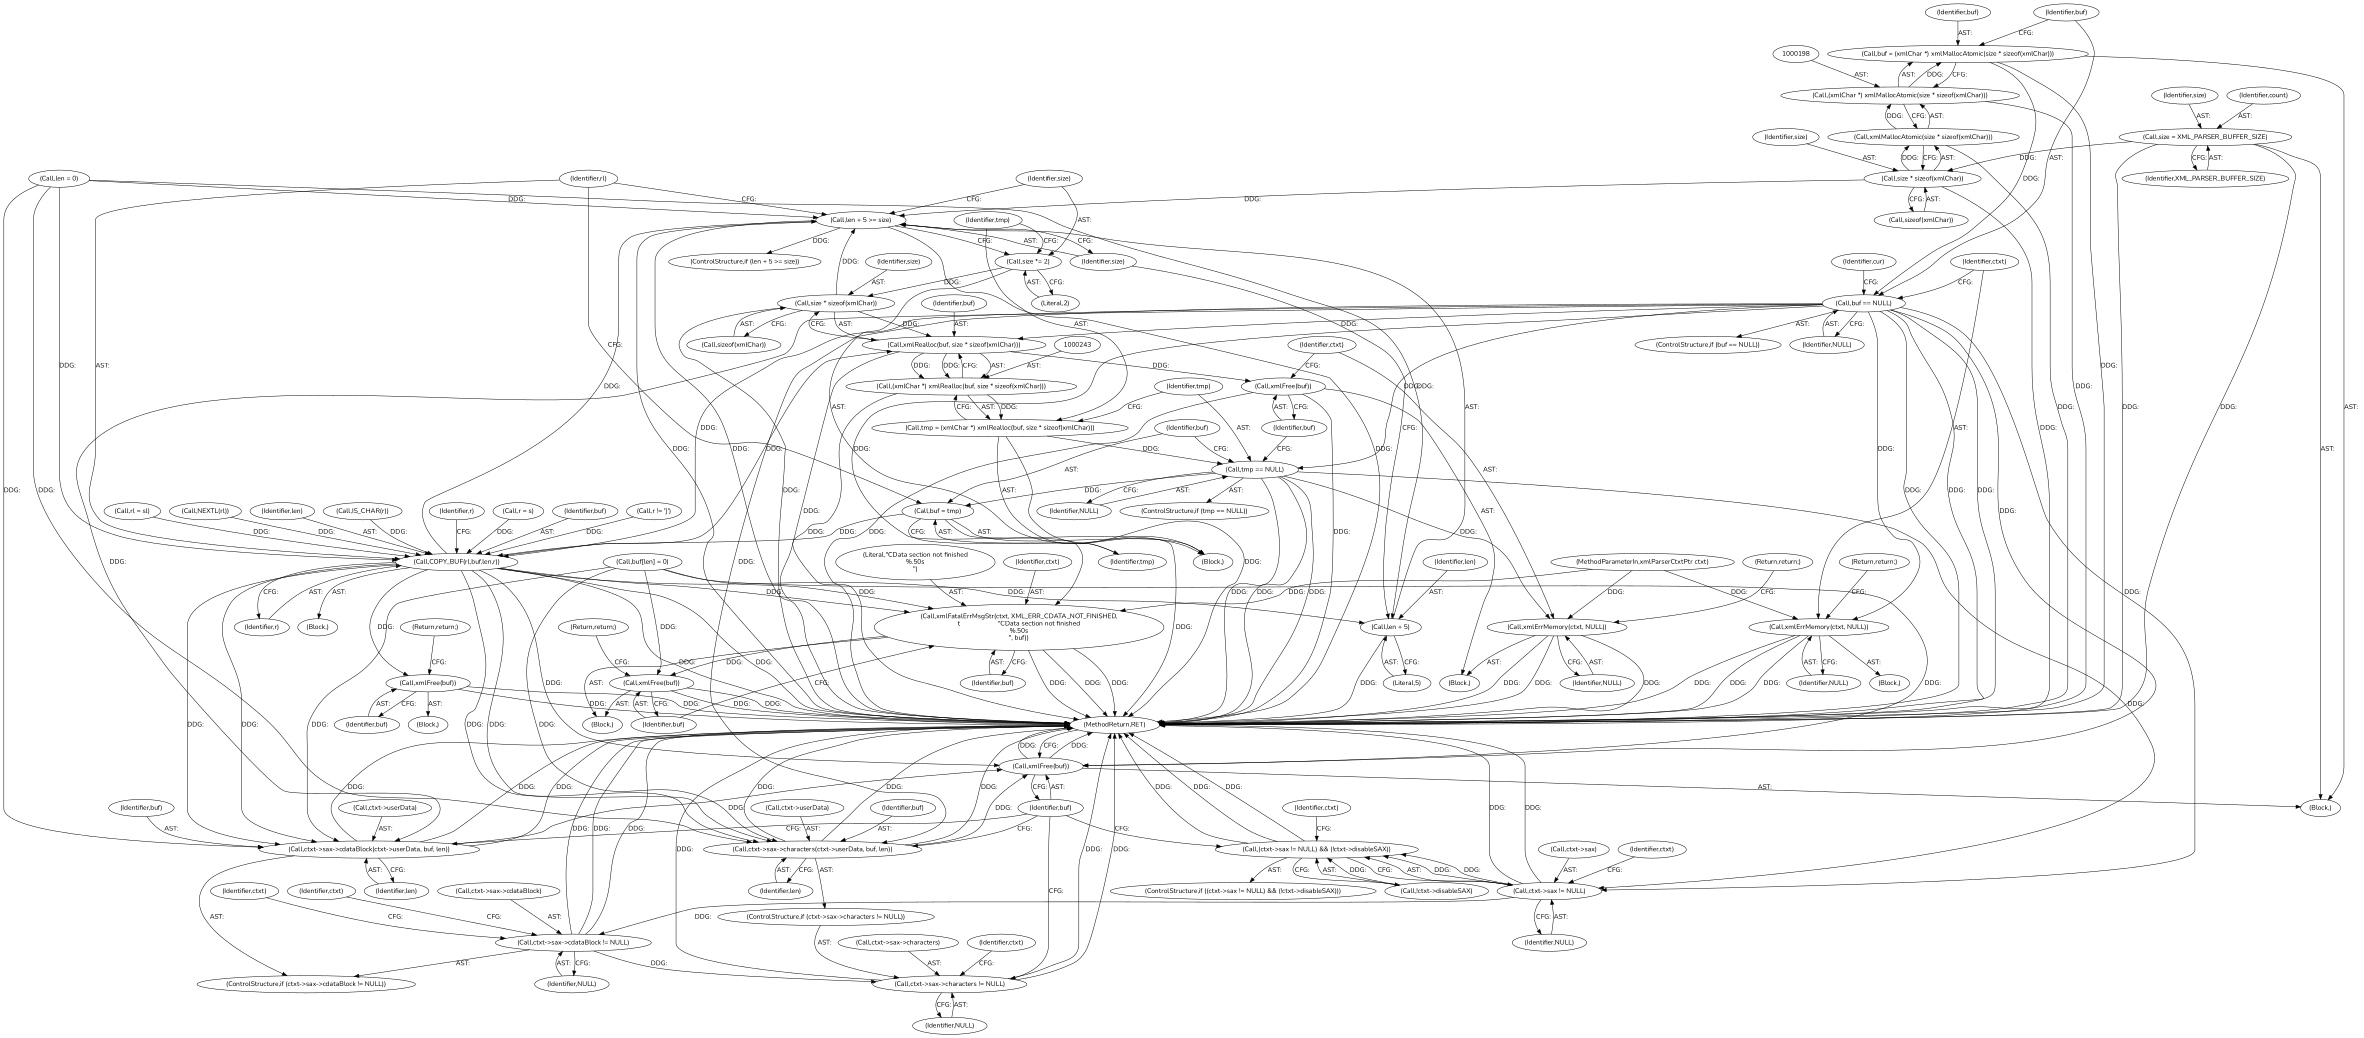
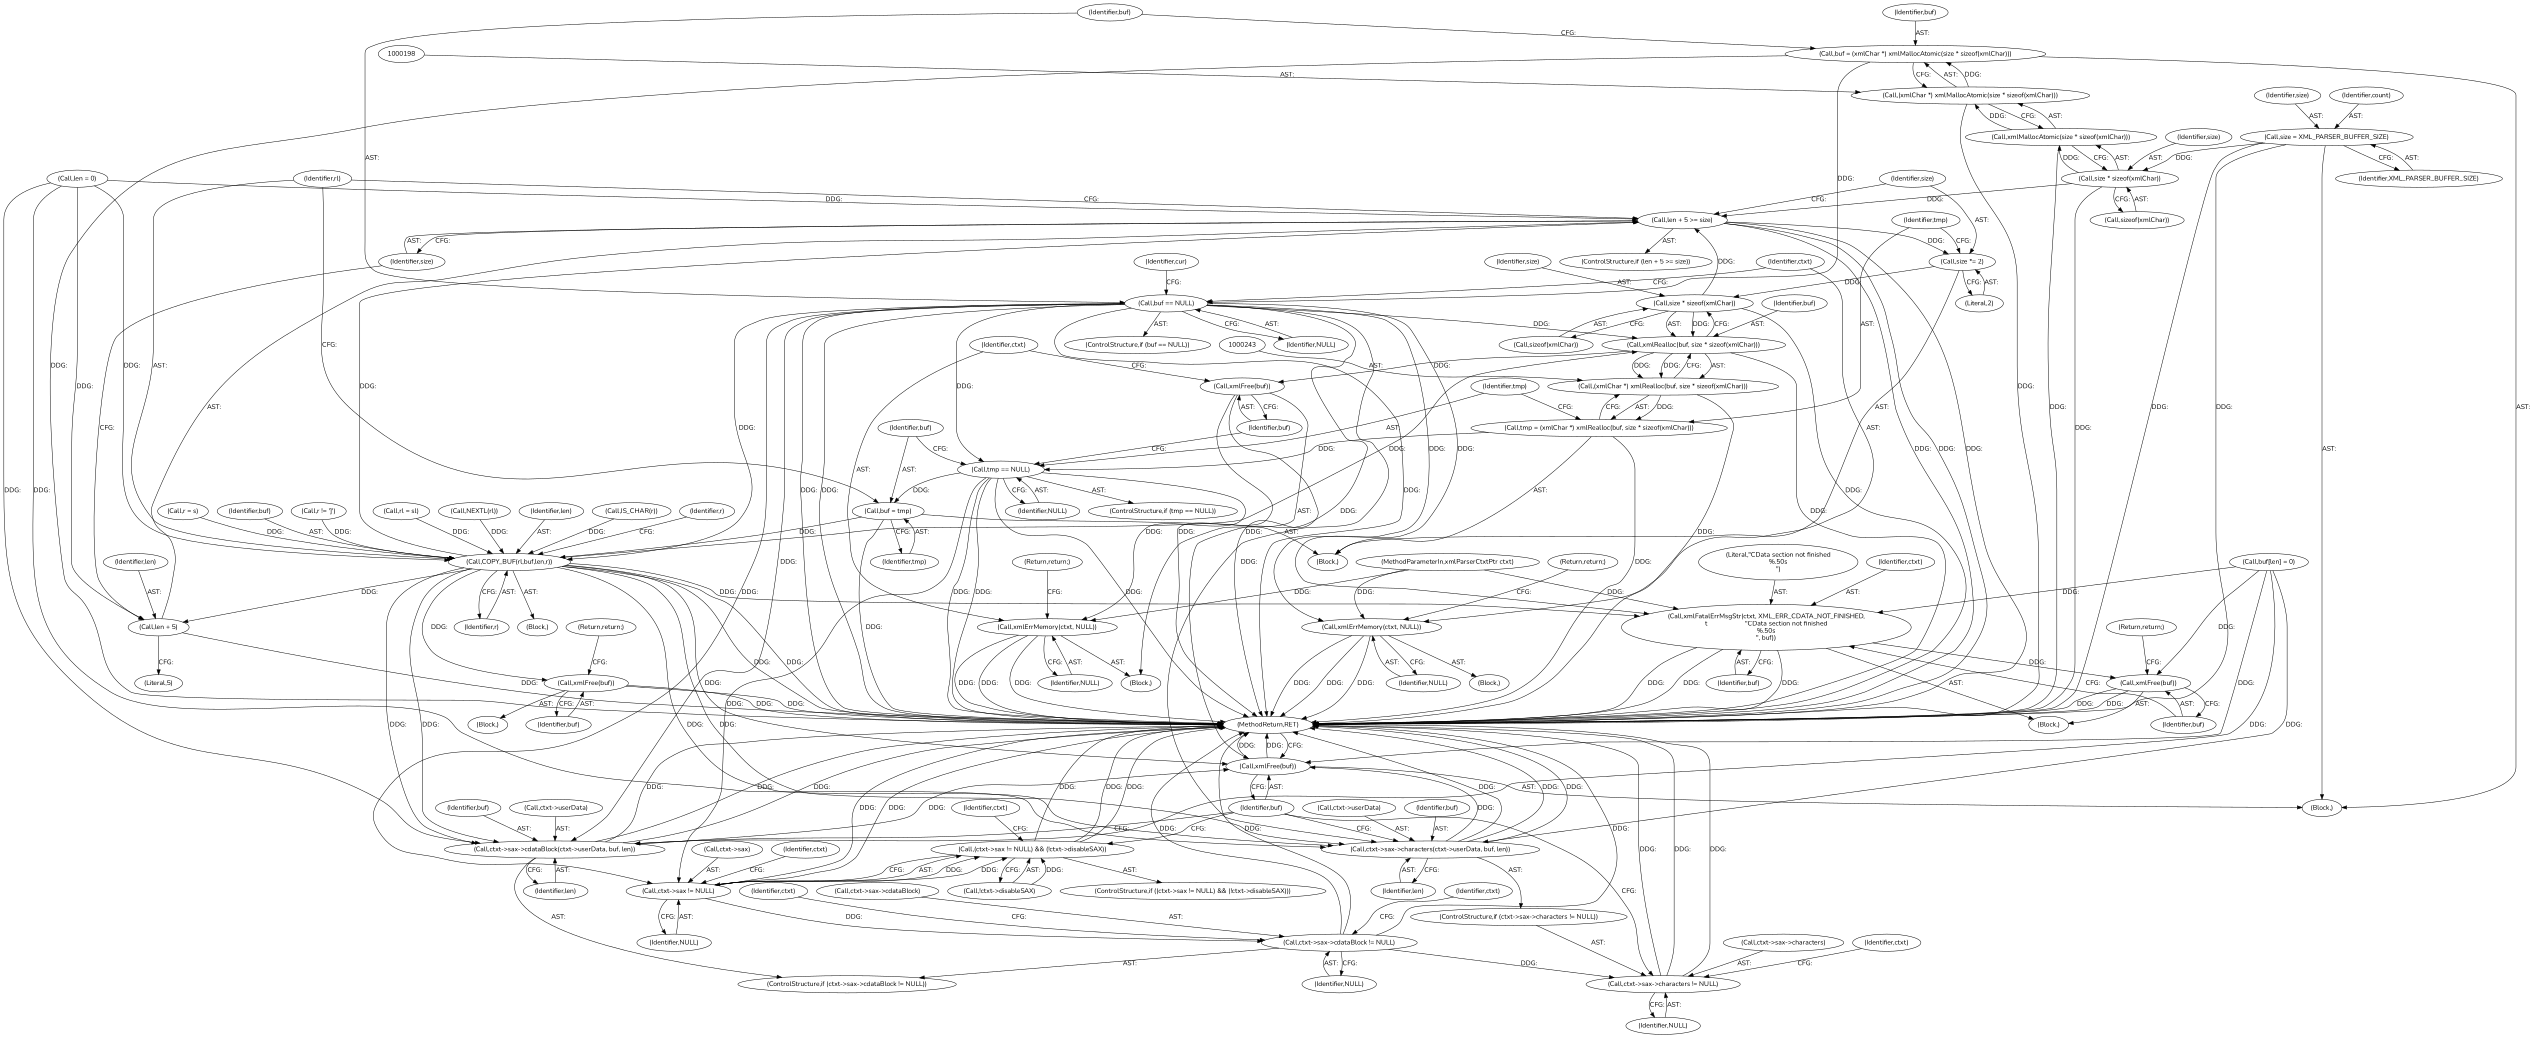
edge "(Call,len + 5 >= size)" -> "(ControlStructure,if (len + 5 >= size))": label "DDG: " -> "AST: "
edge "(Call,len + 5 >= size)" -> "(Call,size *= 2)": label "CFG: " -> "DDG: "
edge "(Literal,5)" -> "(Call,len + 5)": removed, label "AST:"
